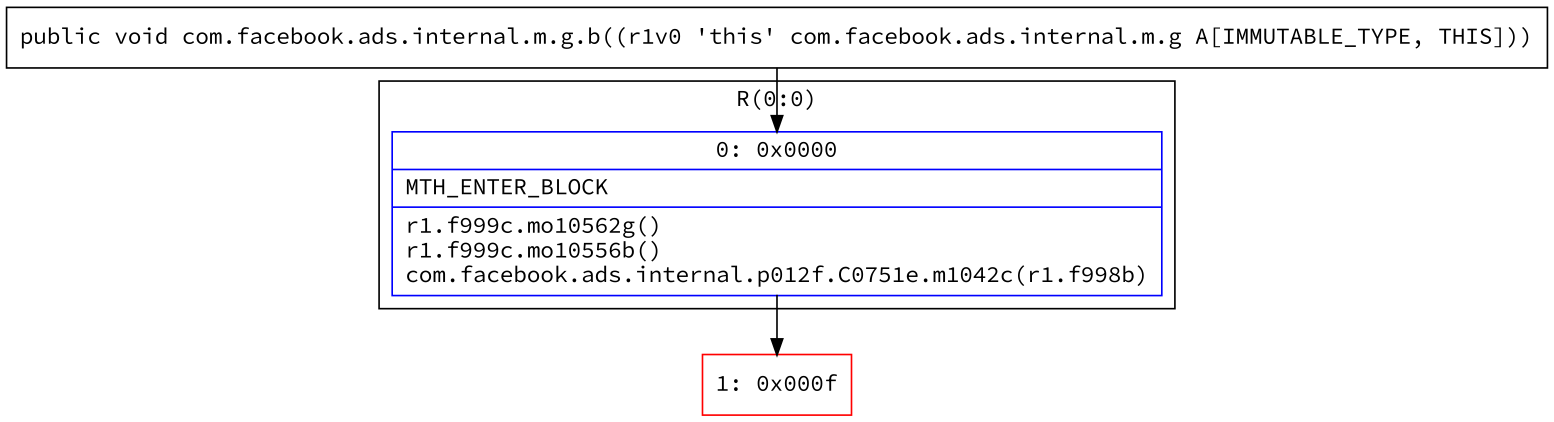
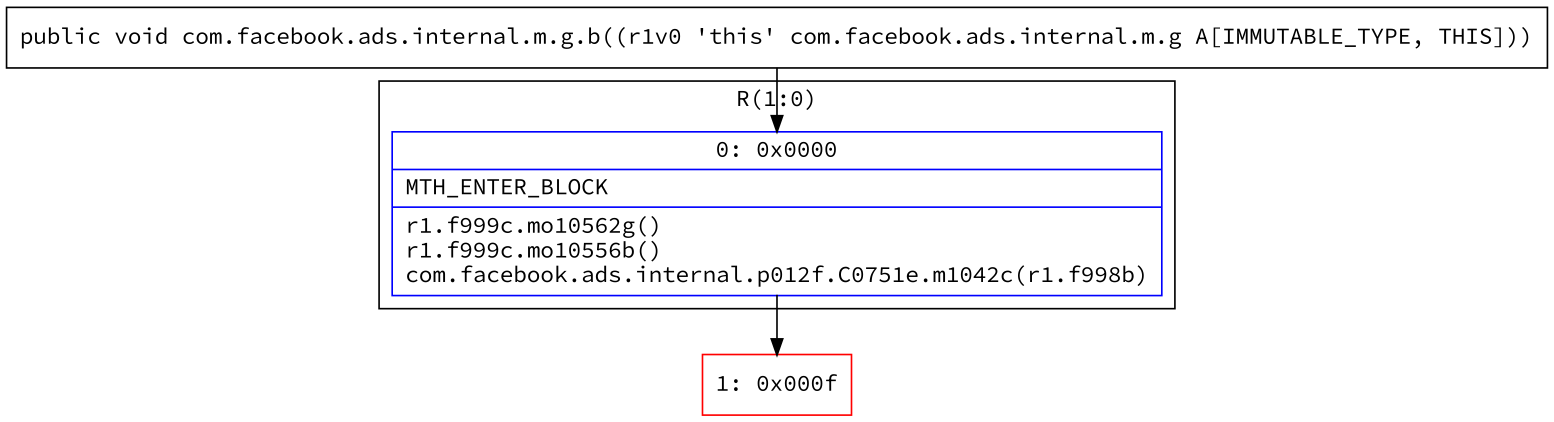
cluster "R(0:0)": label "R(0:0)" -> "R(1:0)"
